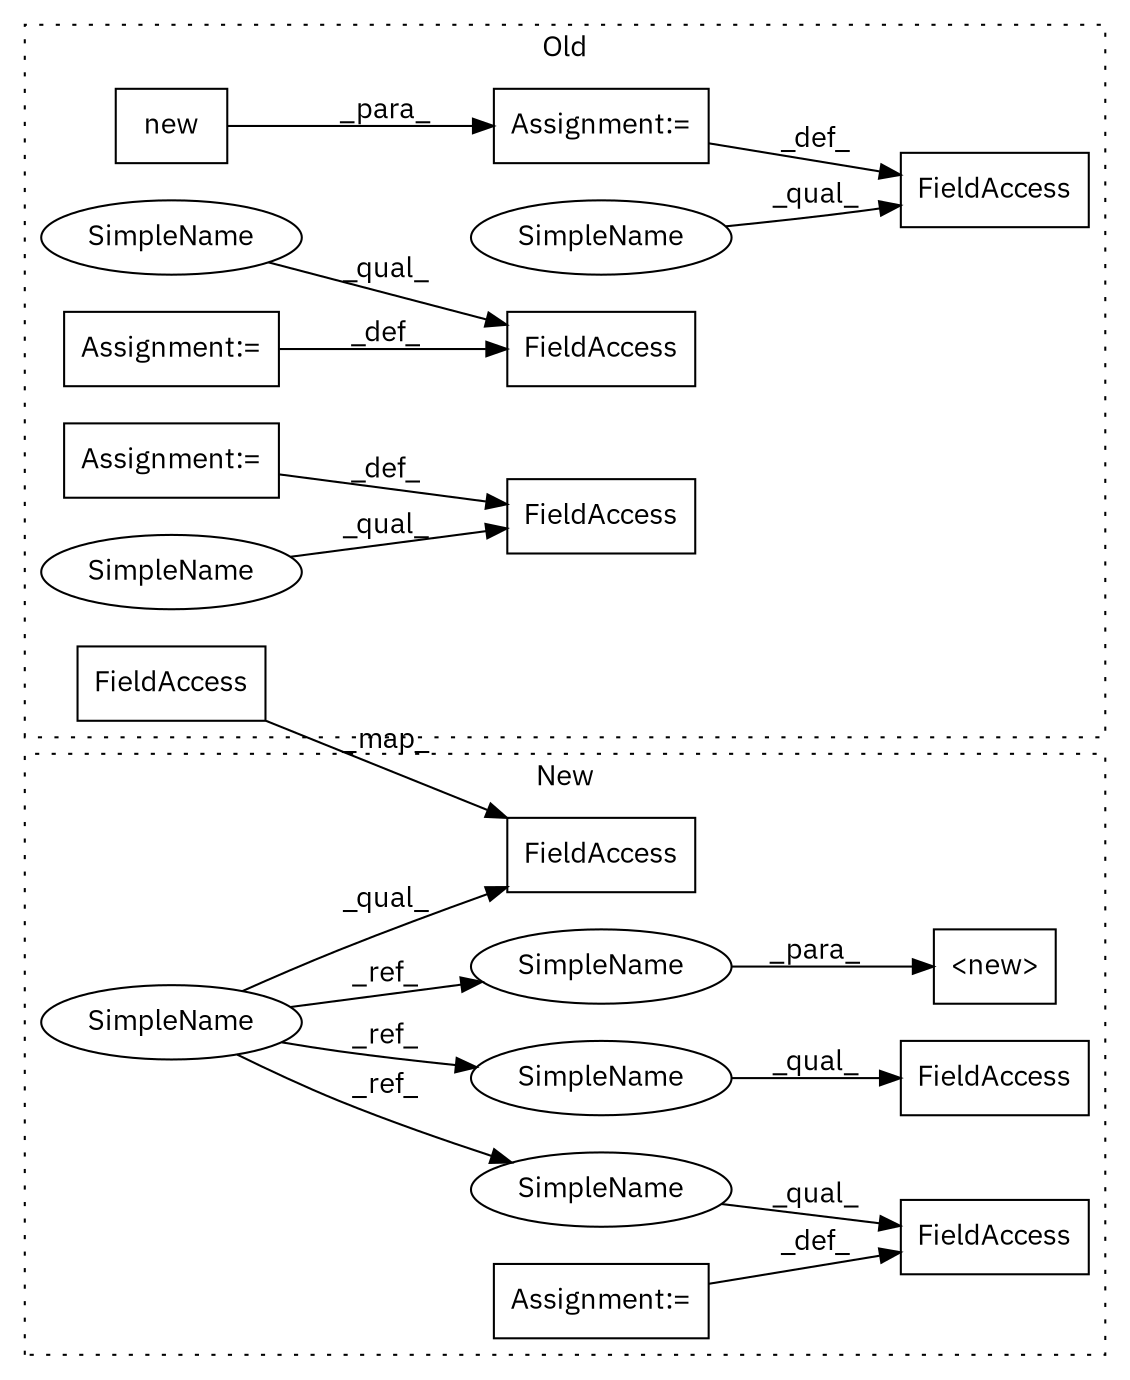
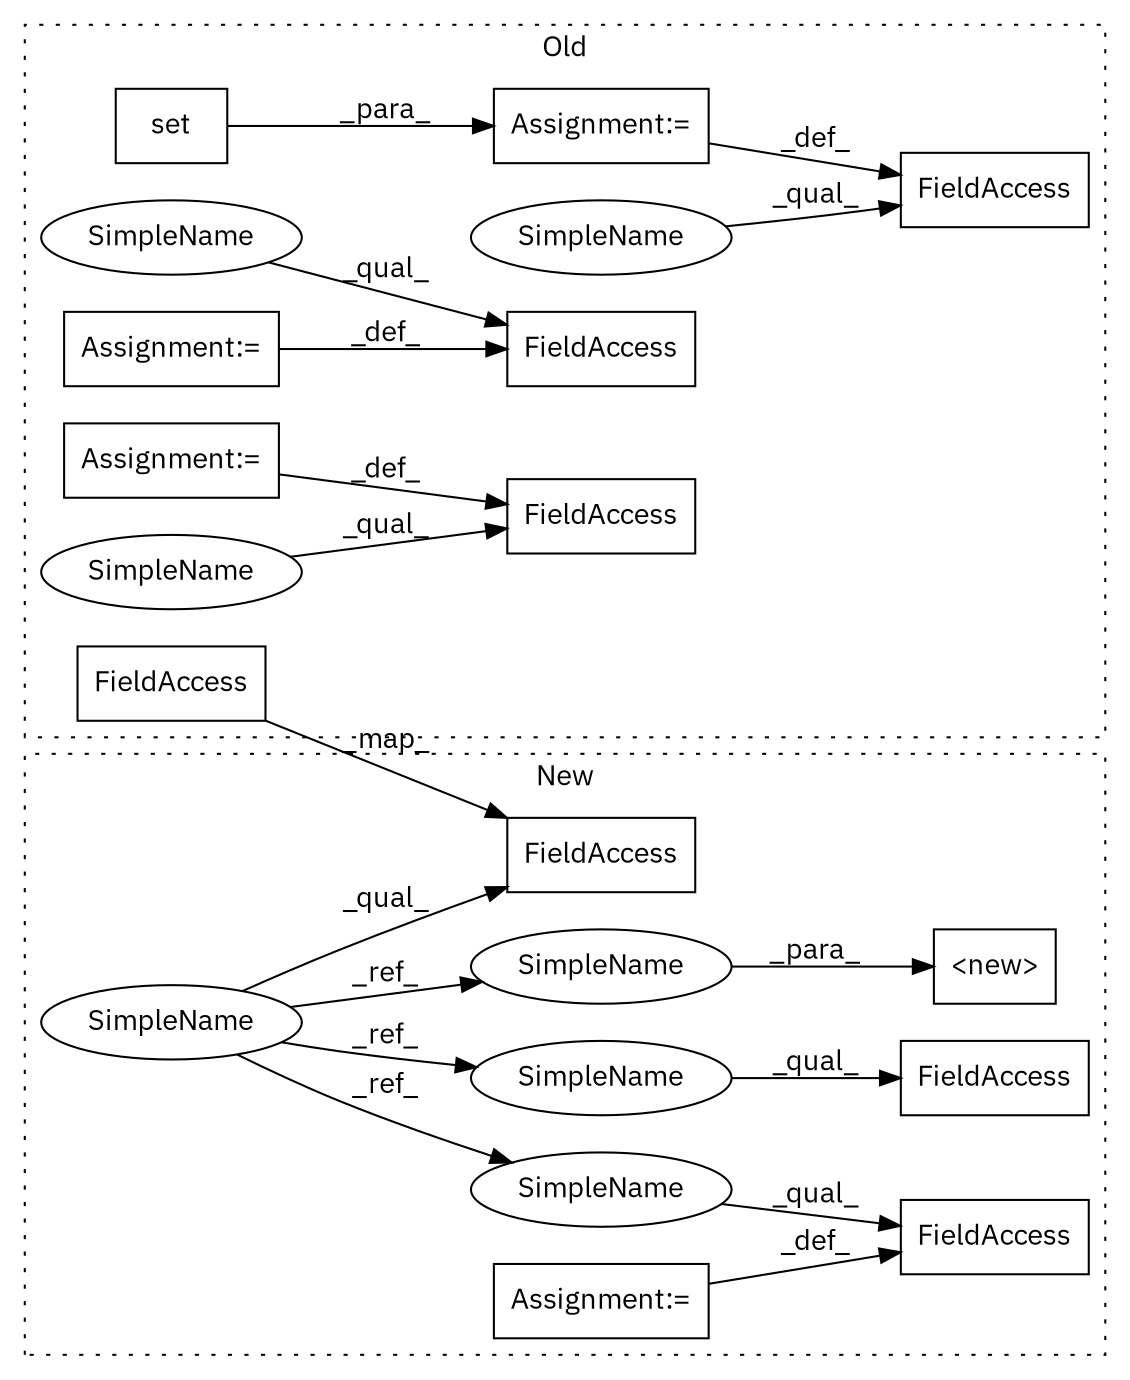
node "new": label "new" -> "set"
